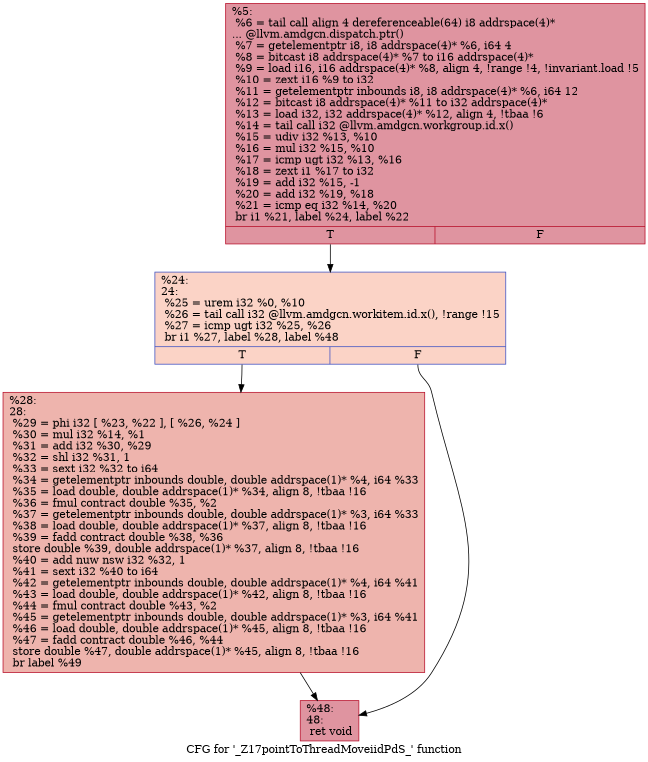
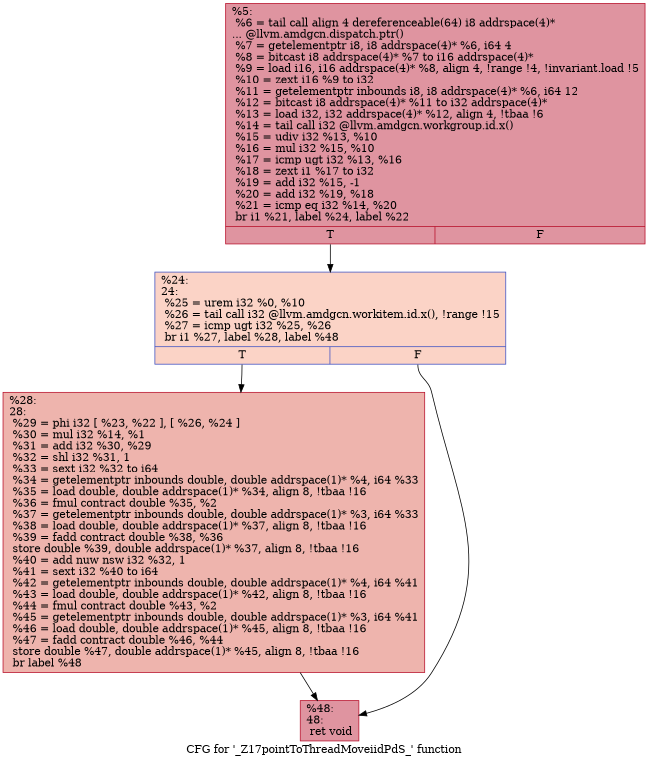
node "%28:": text "br label %49" -> "br label %48"
